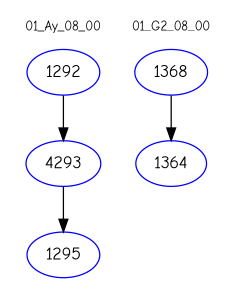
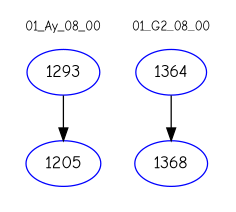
node "1292": removed
edge "1368" -> "1364": reversed
node "4293": label "4293" -> "1293"
node "1295": label "1295" -> "1205"
